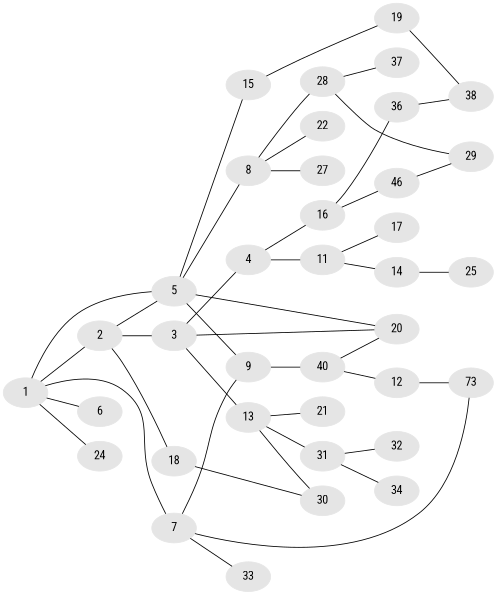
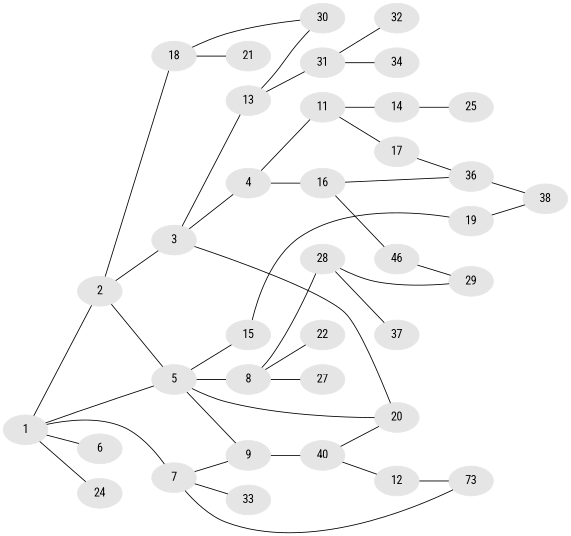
edge "17" -- "36": added
edge "21" -- "13": now "21" -- "18"
